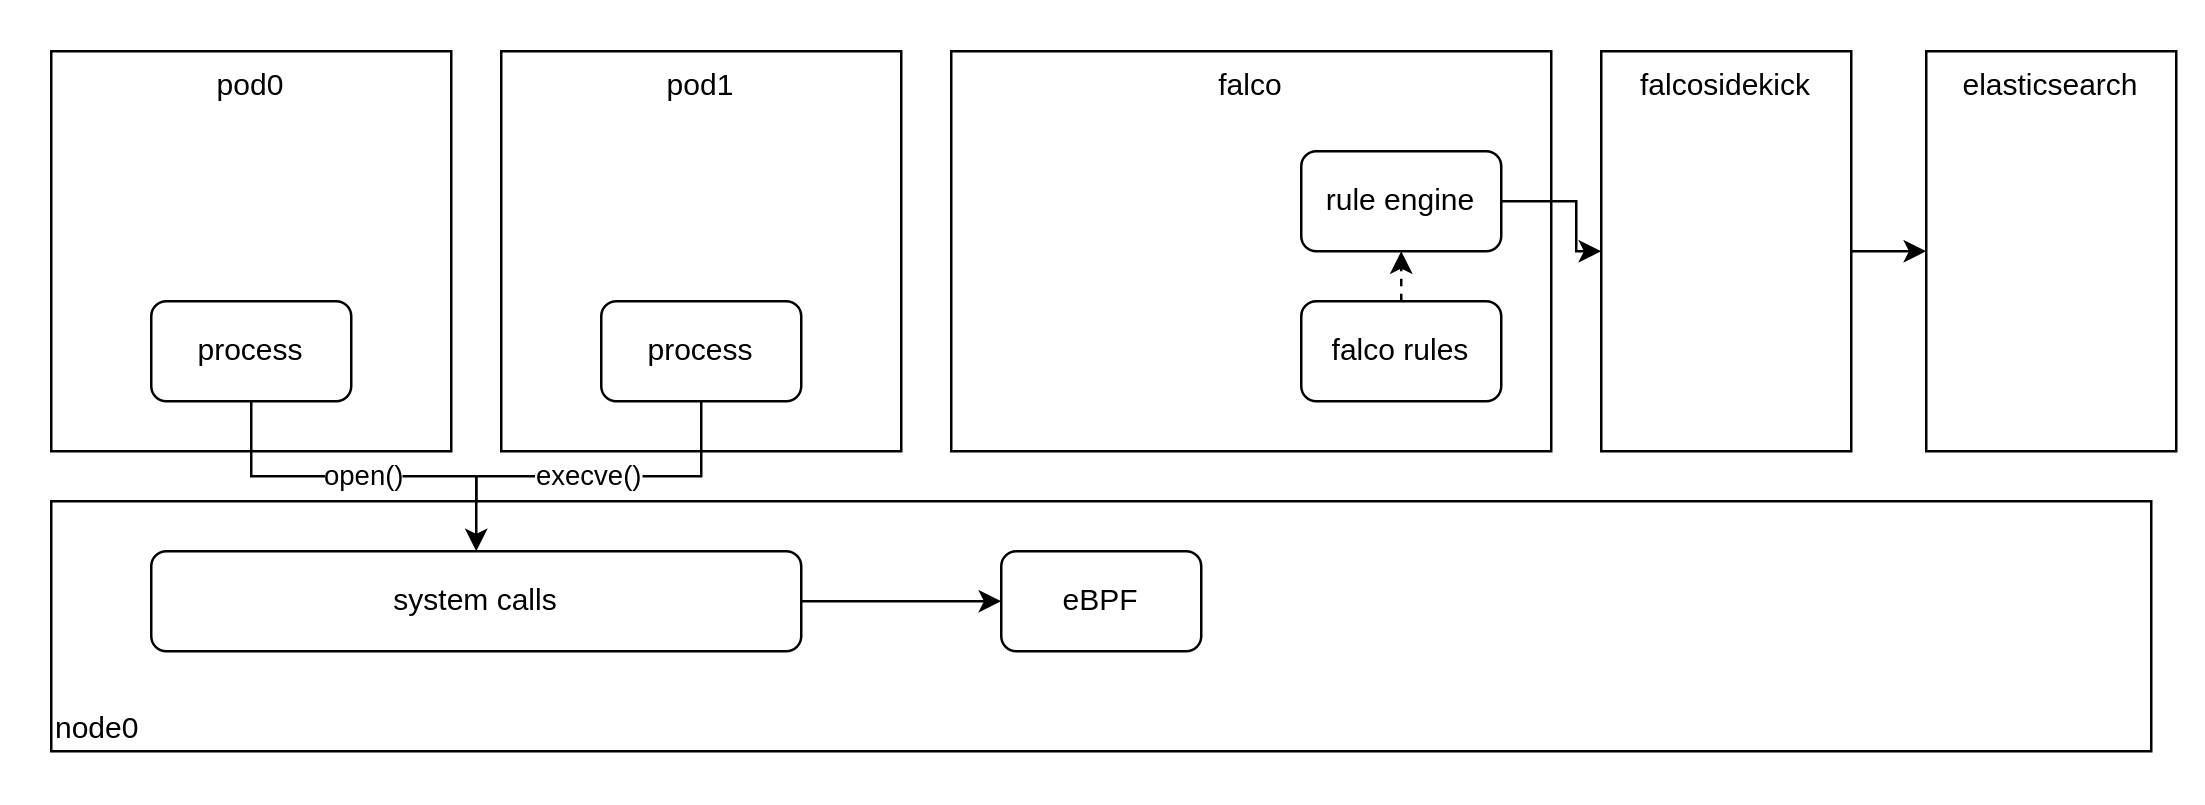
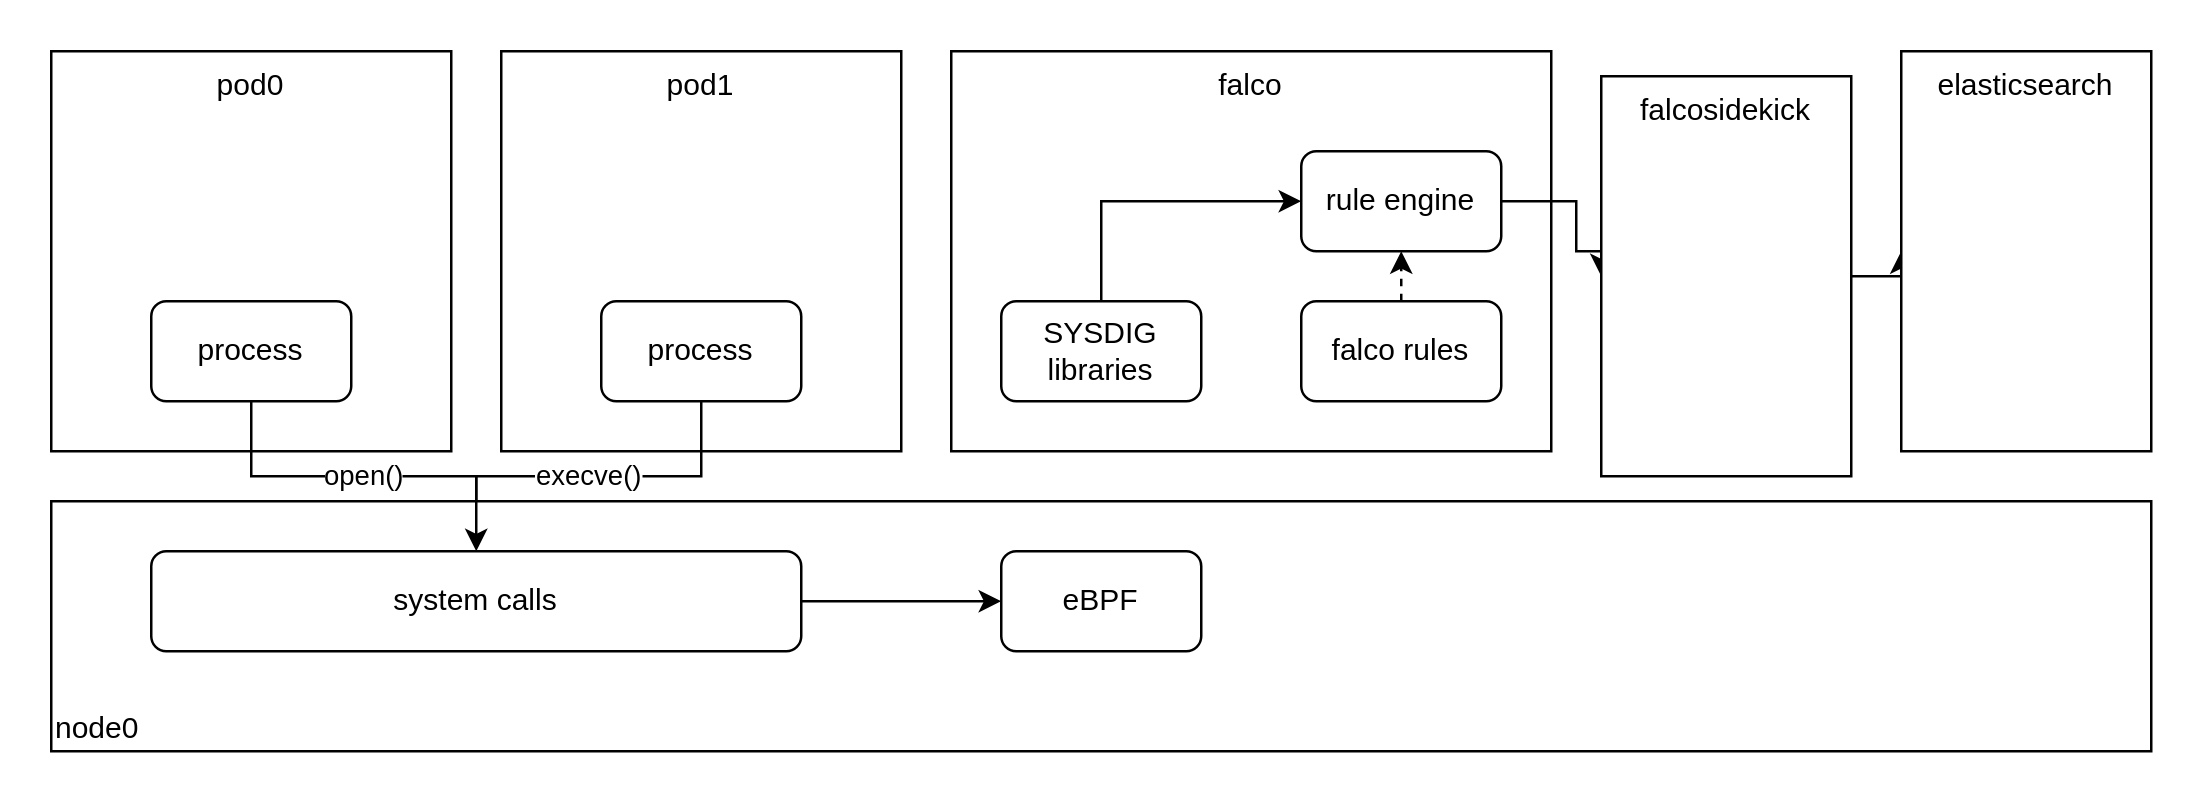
edge "SYSDIG libraries" -> "rule engine": added
node "falcosidekick": moved (1726, 251) -> (1726, 276)
node "elasticsearch": moved (2051, 251) -> (2026, 251)
node "SYSDIG libraries": added
